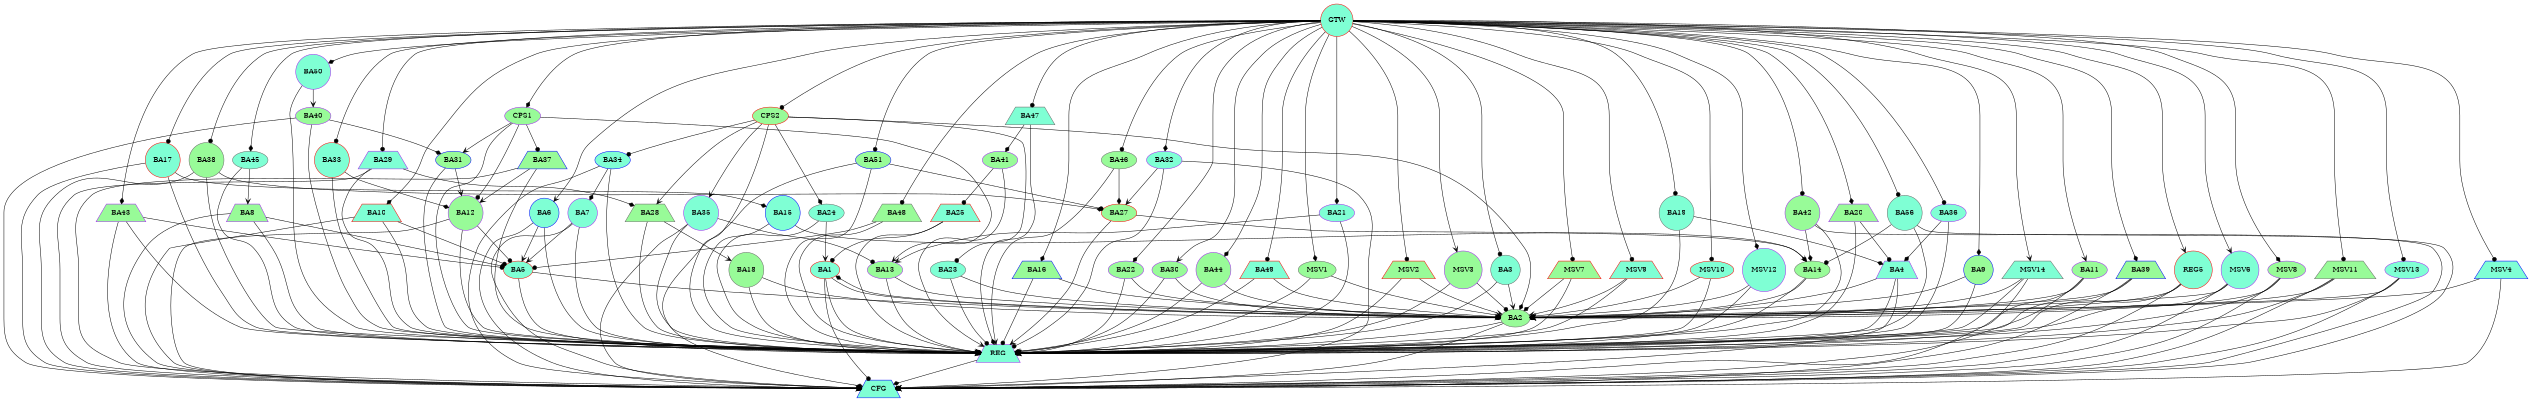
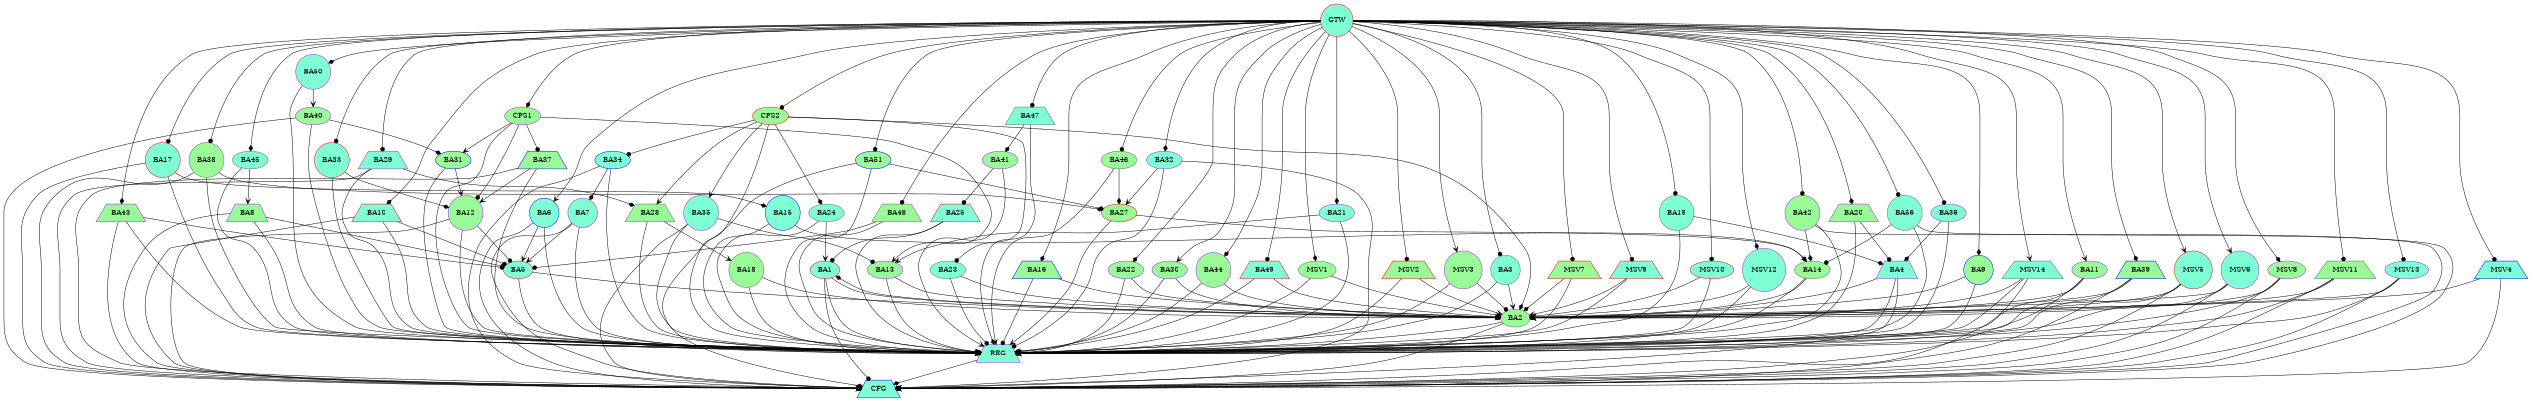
node "REG5": label "REG5" -> "MSV5"
